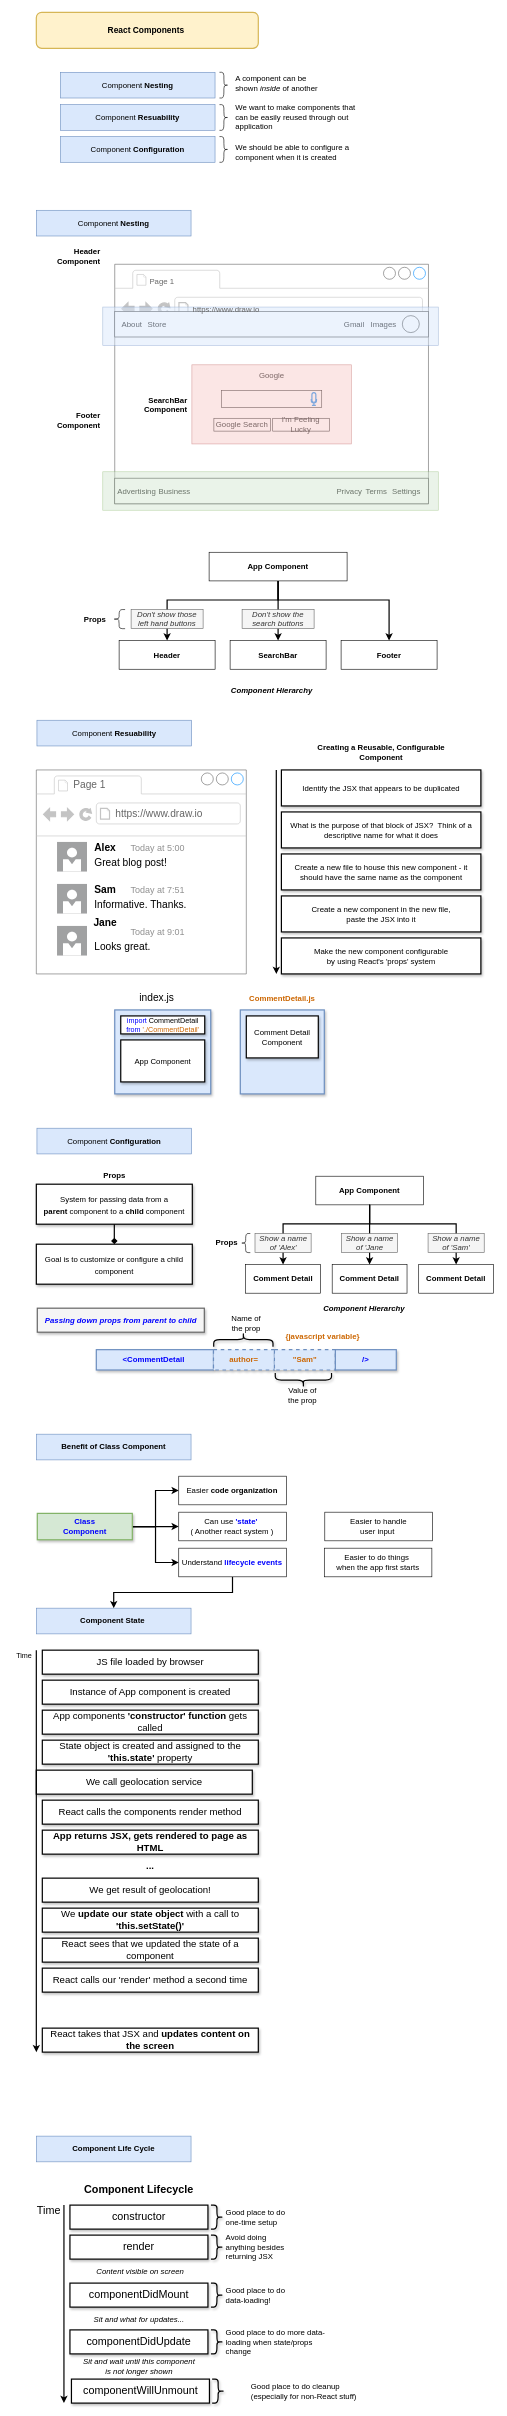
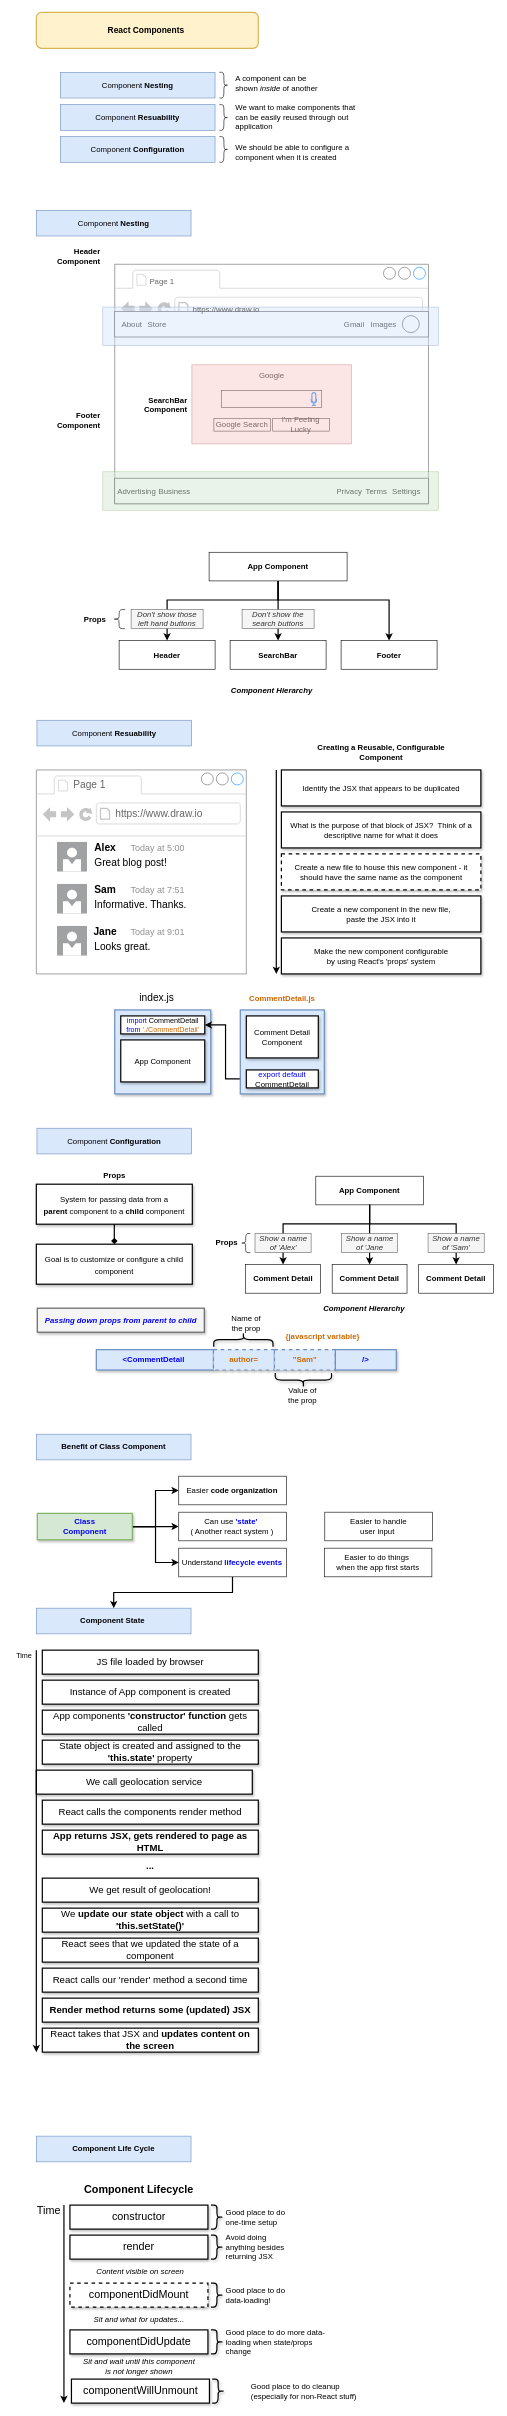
node "Create a new file to house this new component - it should have the same name as the component": style solid -> dashed
node "Jane": moved (105, 923) -> (105, 932)
edge "export default CommentDetail" -> "import CommentDetail from './CommentDetail'": added
node "export default CommentDetail": added
node "Render method returns some (updated) JSX": added
node "componentDidMount": style solid -> dashed
